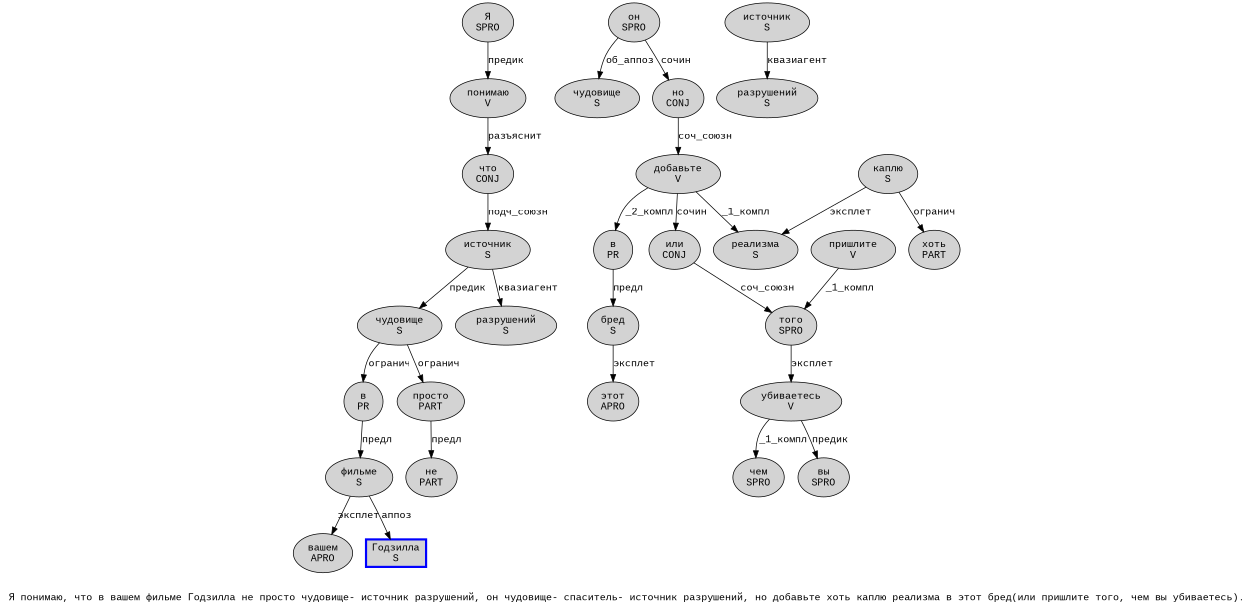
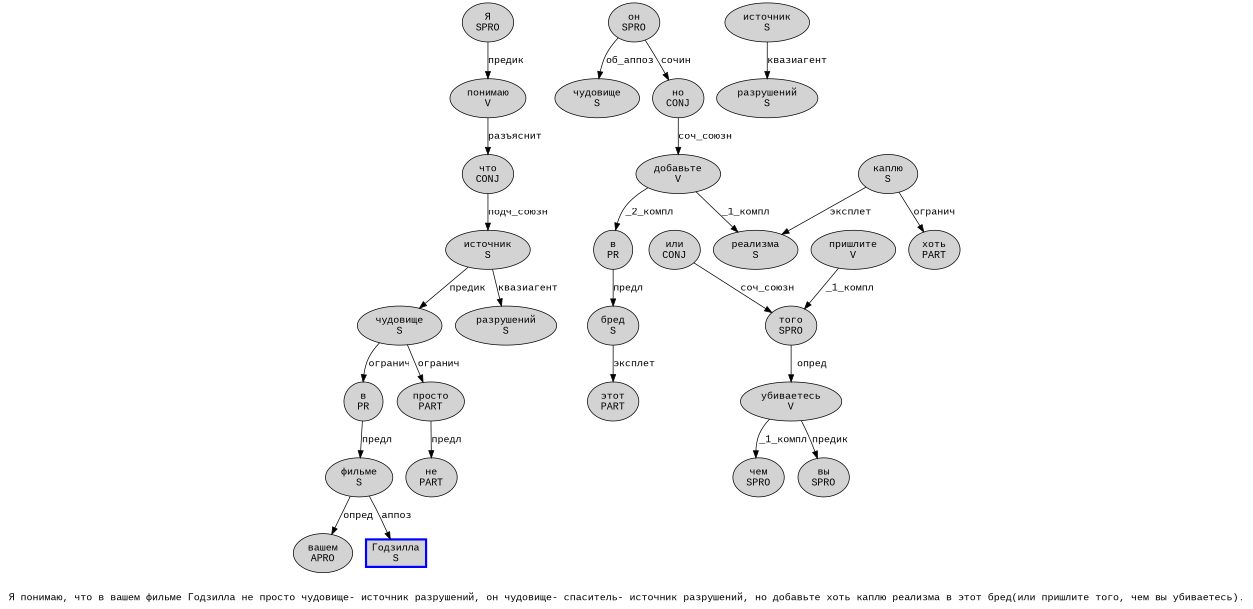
edge "добавьте V" -> "или CONJ": removed, label "сочин"
edge "того SPRO" -> "убиваетесь V": label "эксплет" -> "опред"
node "этот APRO": label "этот APRO" -> "этот PART"
edge "фильме S" -> "вашем APRO": label "эксплет" -> "опред"
